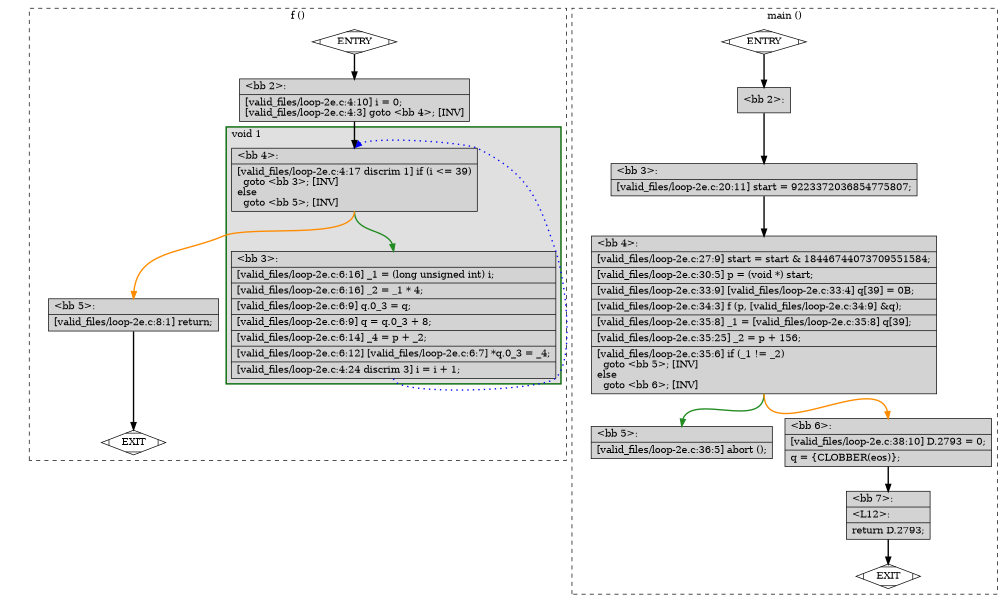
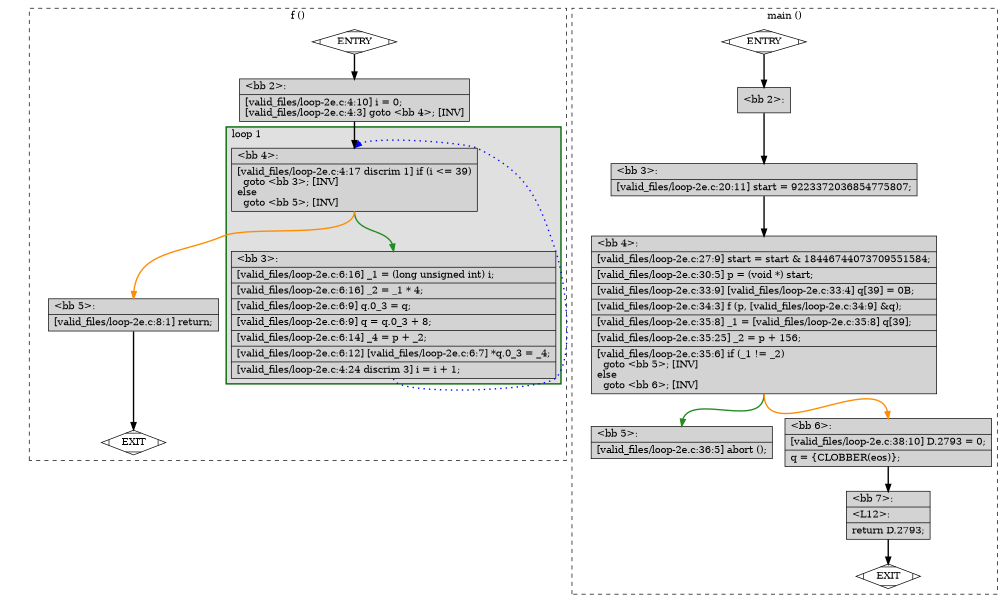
cluster "void 1": label "void 1" -> "loop 1"
